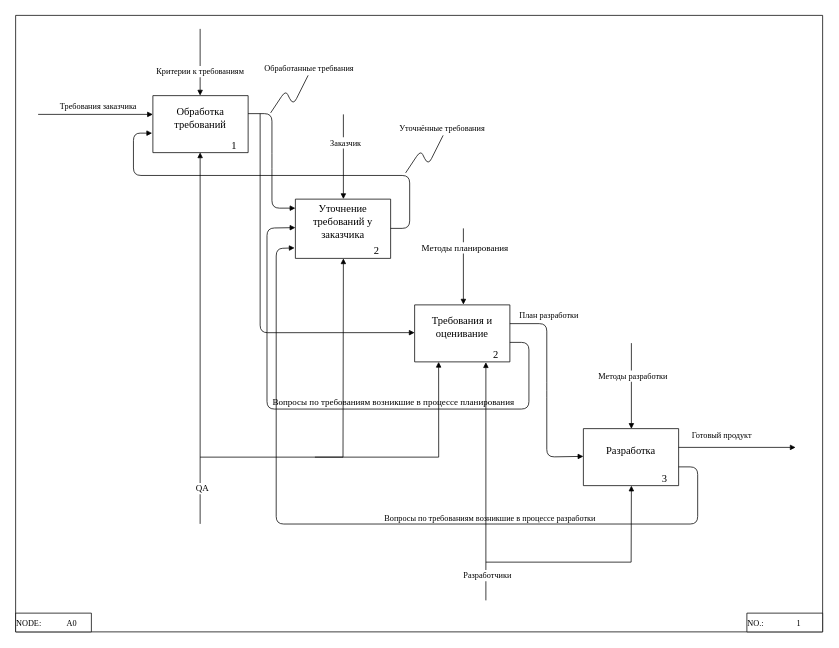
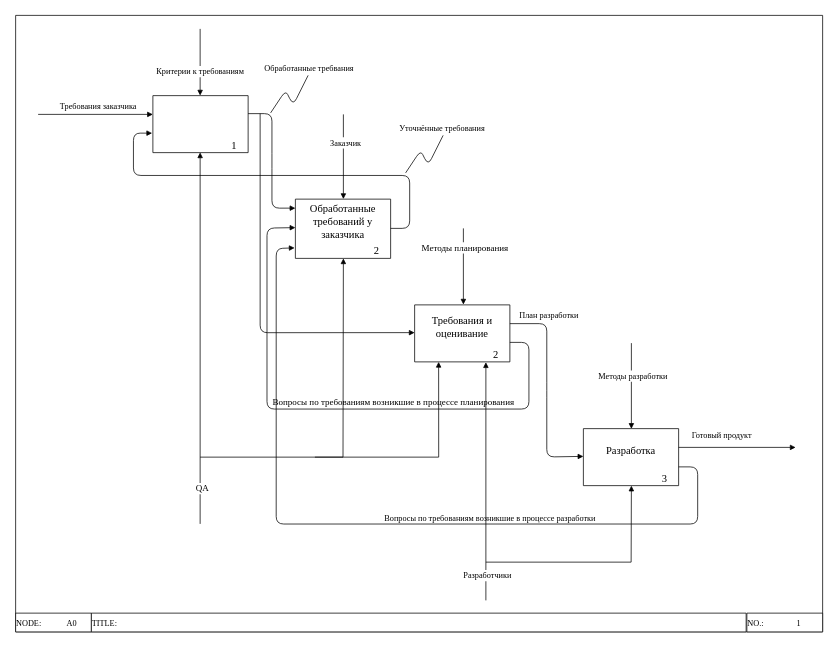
node "Обработка требований": removed
node "Уточнение требований у заказчика": label "Уточнение требований у заказчика" -> "Обработанные требований у заказчика"
node "TITLE:": added
